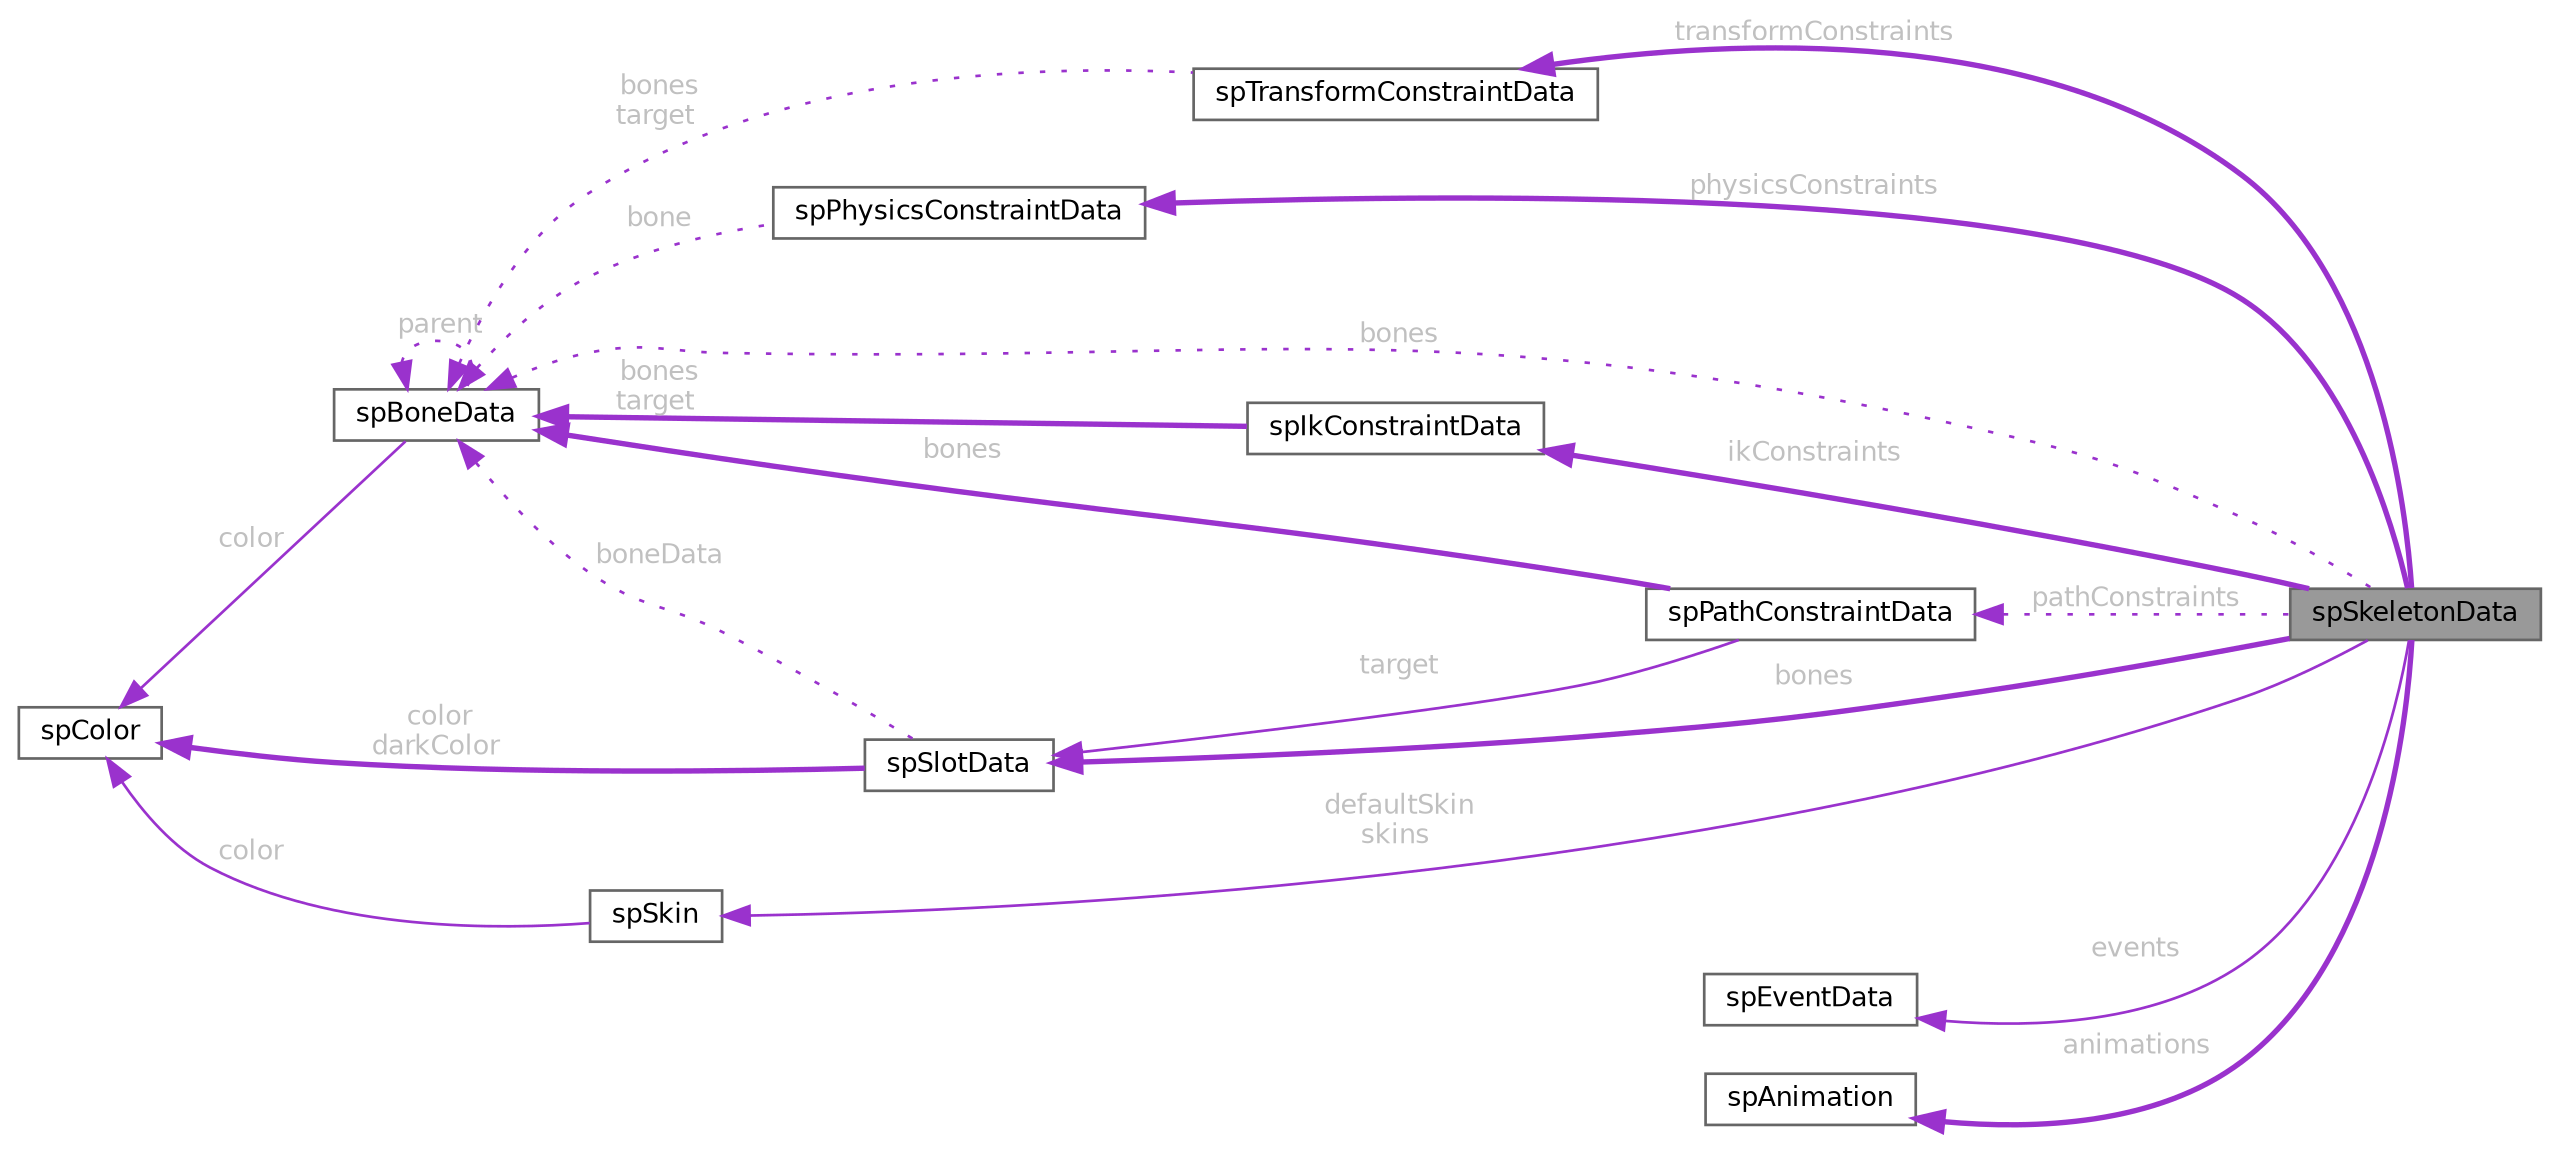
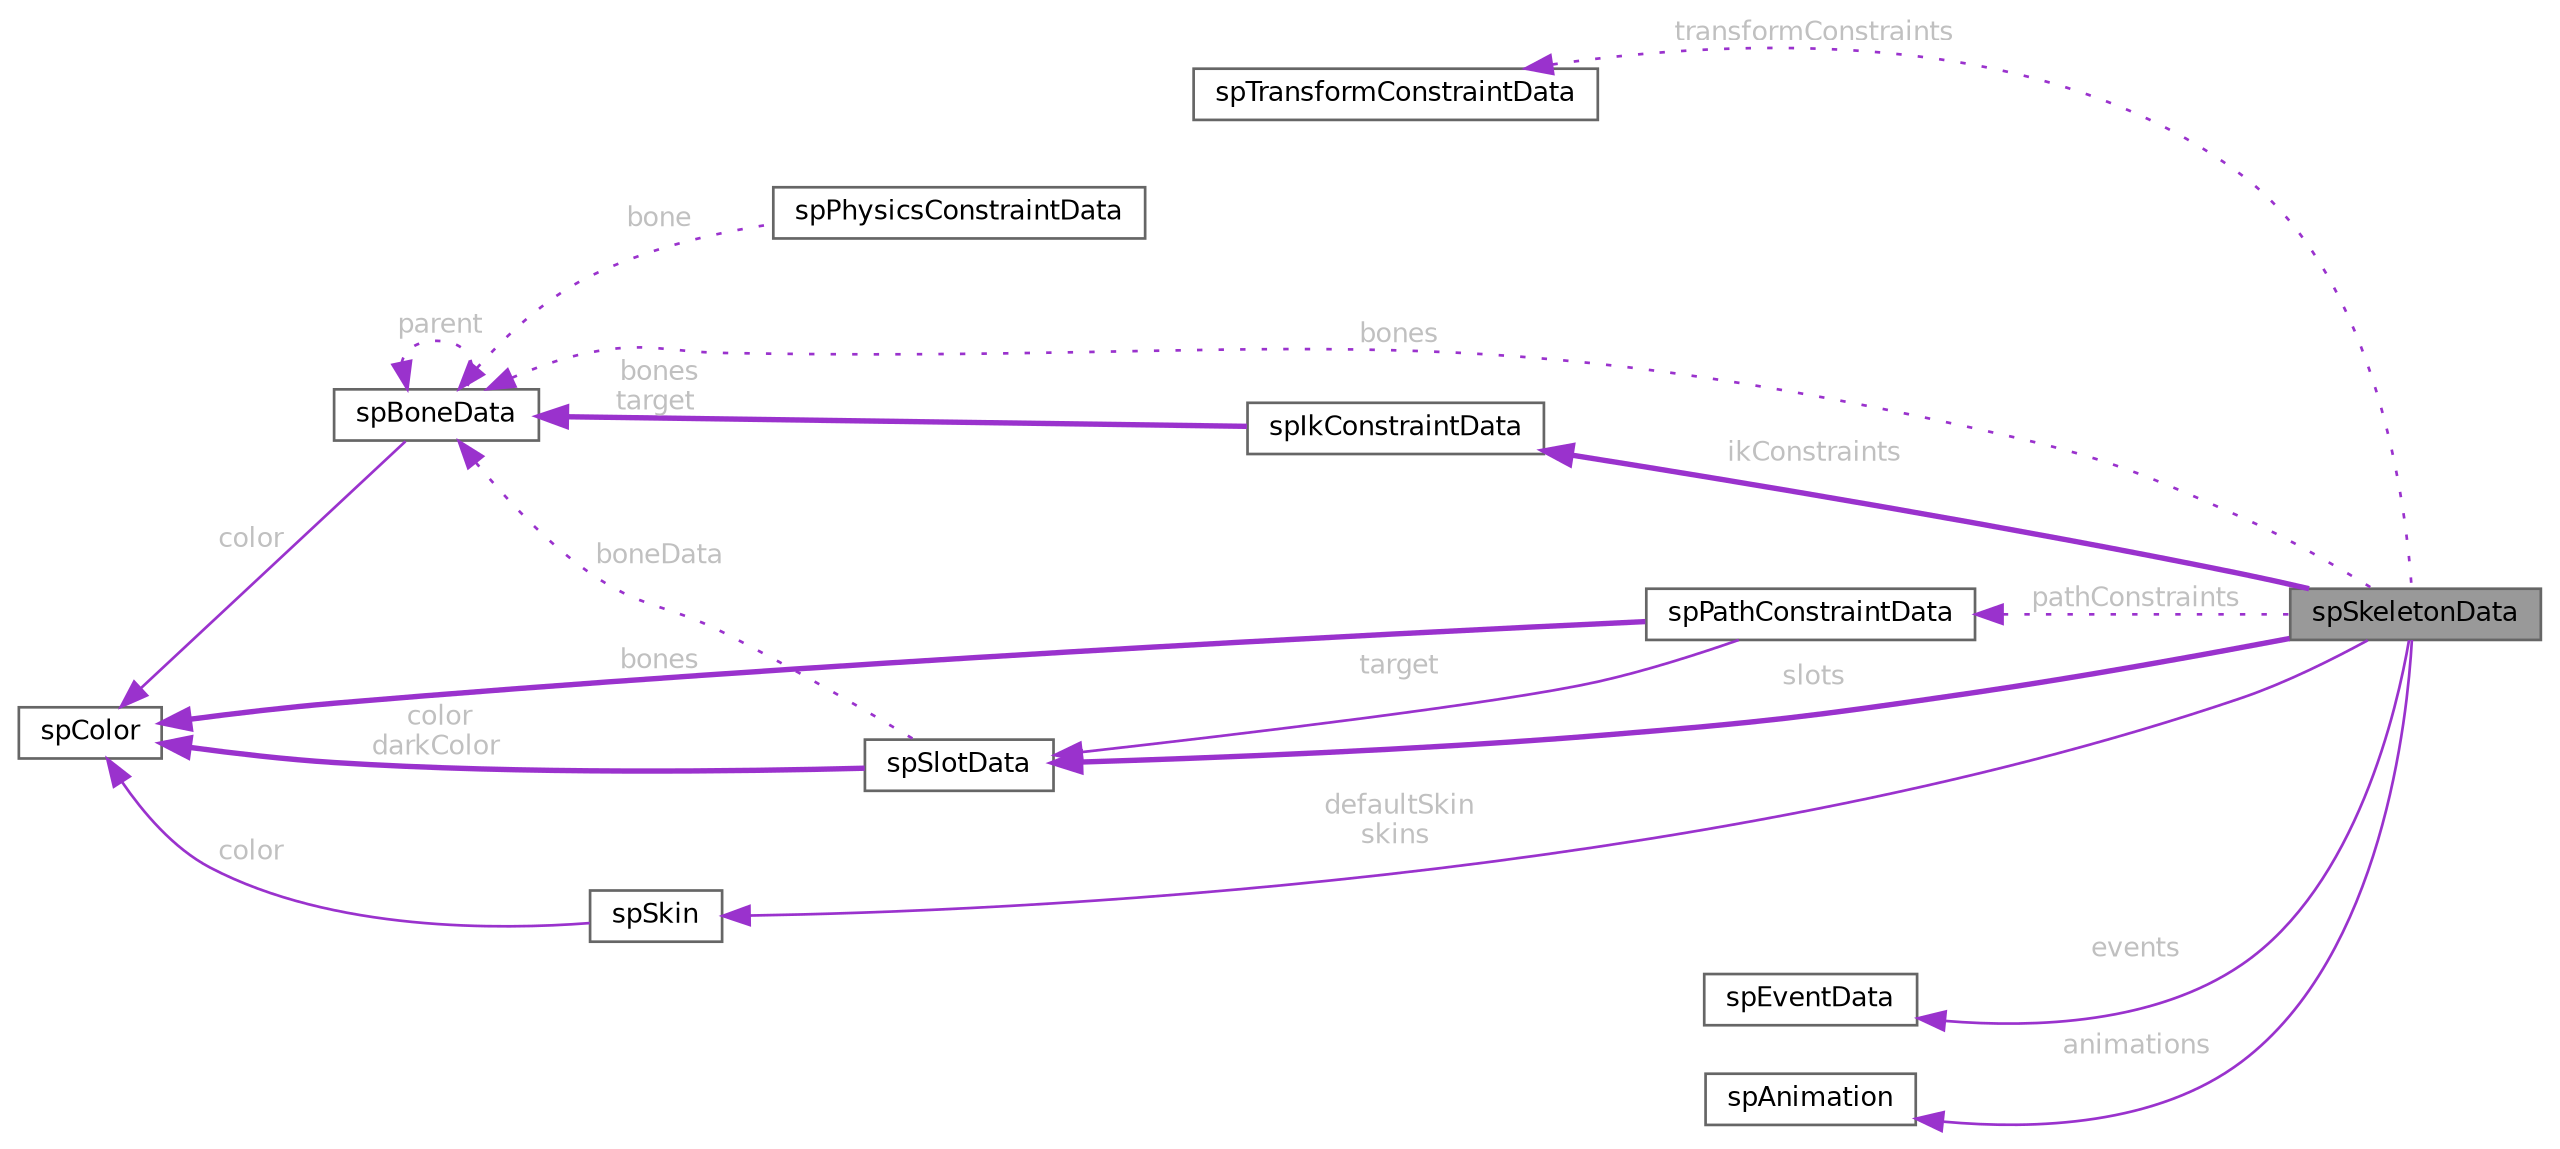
edge "spTransformConstraintData" -> "spBoneData": removed, label "bones target"
edge "spSkeletonData" -> "spTransformConstraintData": style bold -> dotted
edge "spSkeletonData" -> "spPhysicsConstraintData": removed, label "physicsConstraints"
edge "spPathConstraintData" -> "spBoneData": now "spPathConstraintData" -> "spColor"
edge "spSkeletonData" -> "spSlotData": label " bones" -> " slots"
edge "spSkeletonData" -> "spAnimation": style bold -> solid
